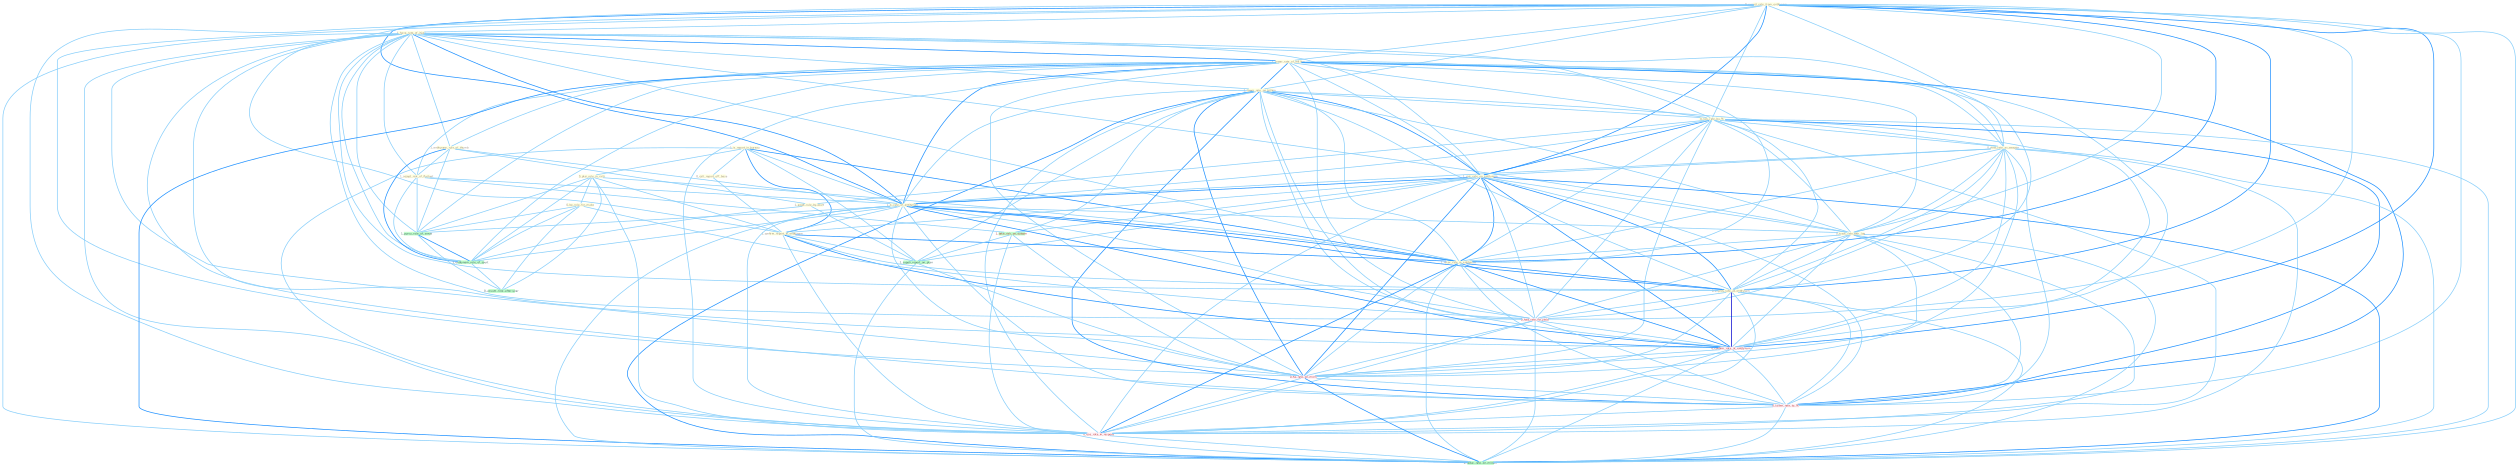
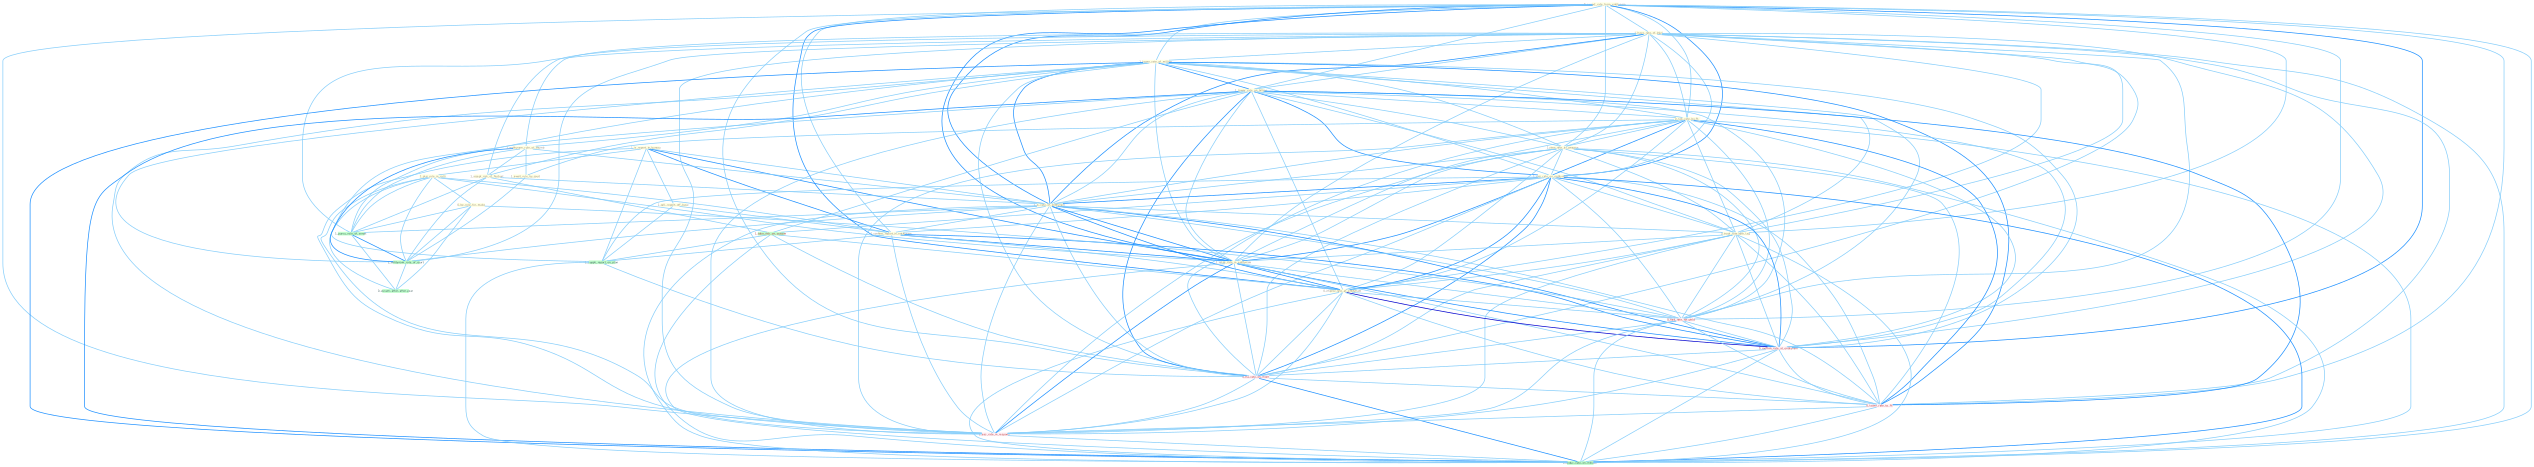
edge "1_have_rate_of_injuri" -- "1_lower_rate_of_million": color #1e90ff -> #87cefa
edge "1_lower_rate_of_million" -- "0_improv_rate_at_entitynam": now "1_take_risk_on_outcom" -- "0_improv_rate_at_entitynam"
edge "1_await_rule_by_court" -- "1_suppli_report_on_plan": now "0_call_report_off_base" -- "1_suppli_report_on_plan"
node "0_assum_role_after_year": label "0_assum_role_after_year" -> "0_assum_after_after_year"
